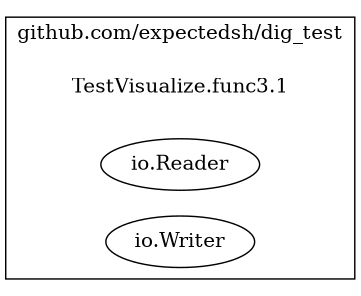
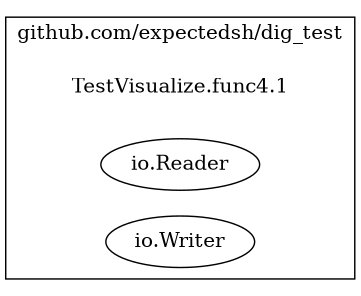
node "TestVisualize.func3.1": label "TestVisualize.func3.1" -> "TestVisualize.func4.1"
